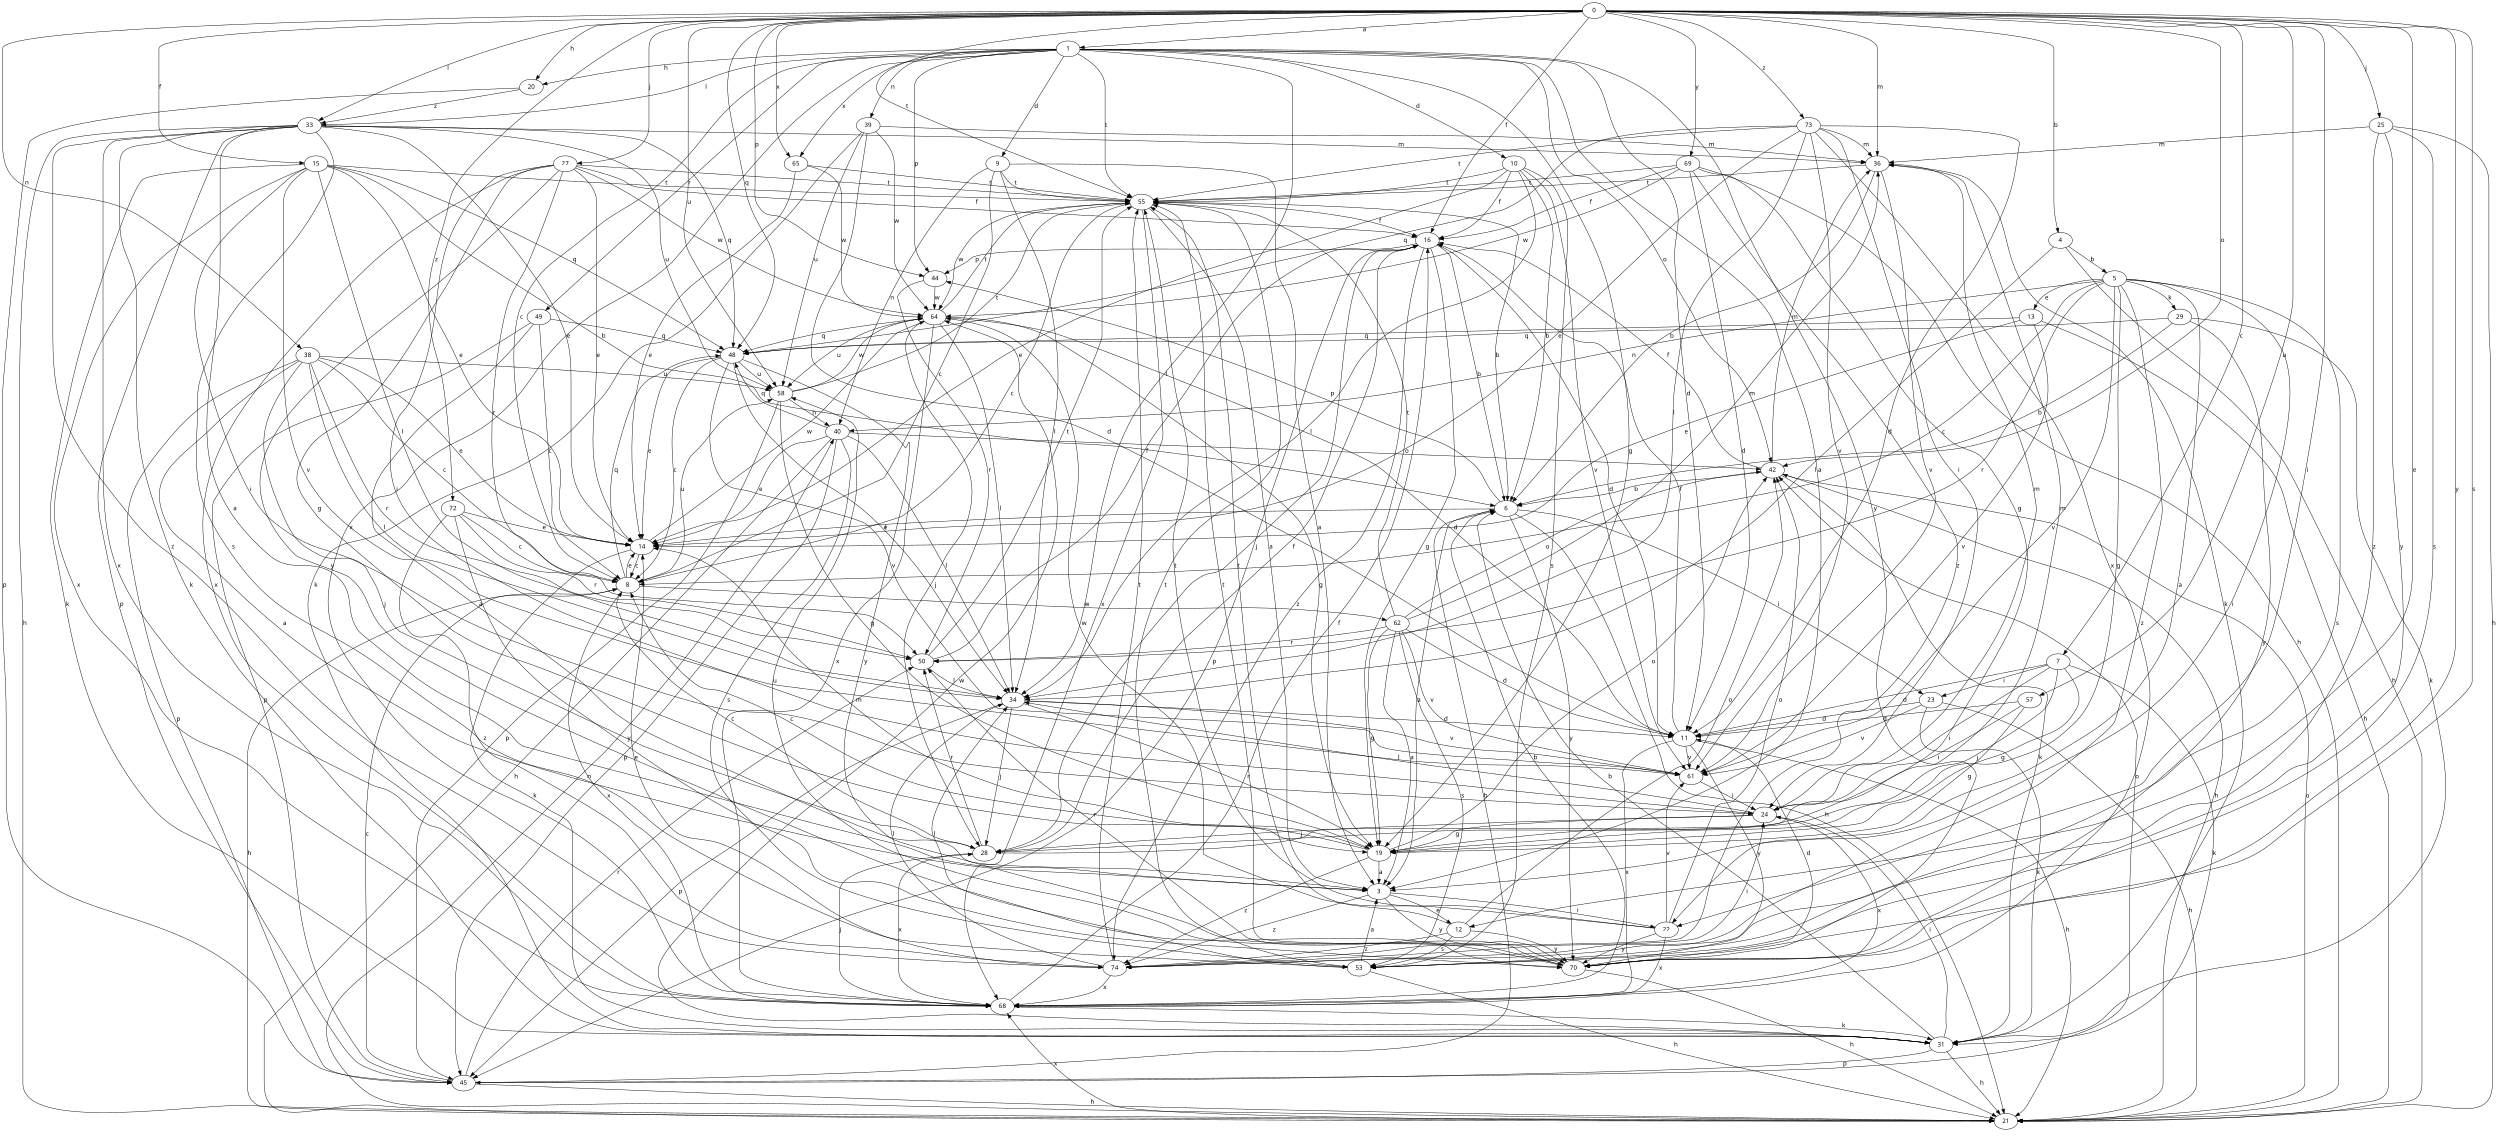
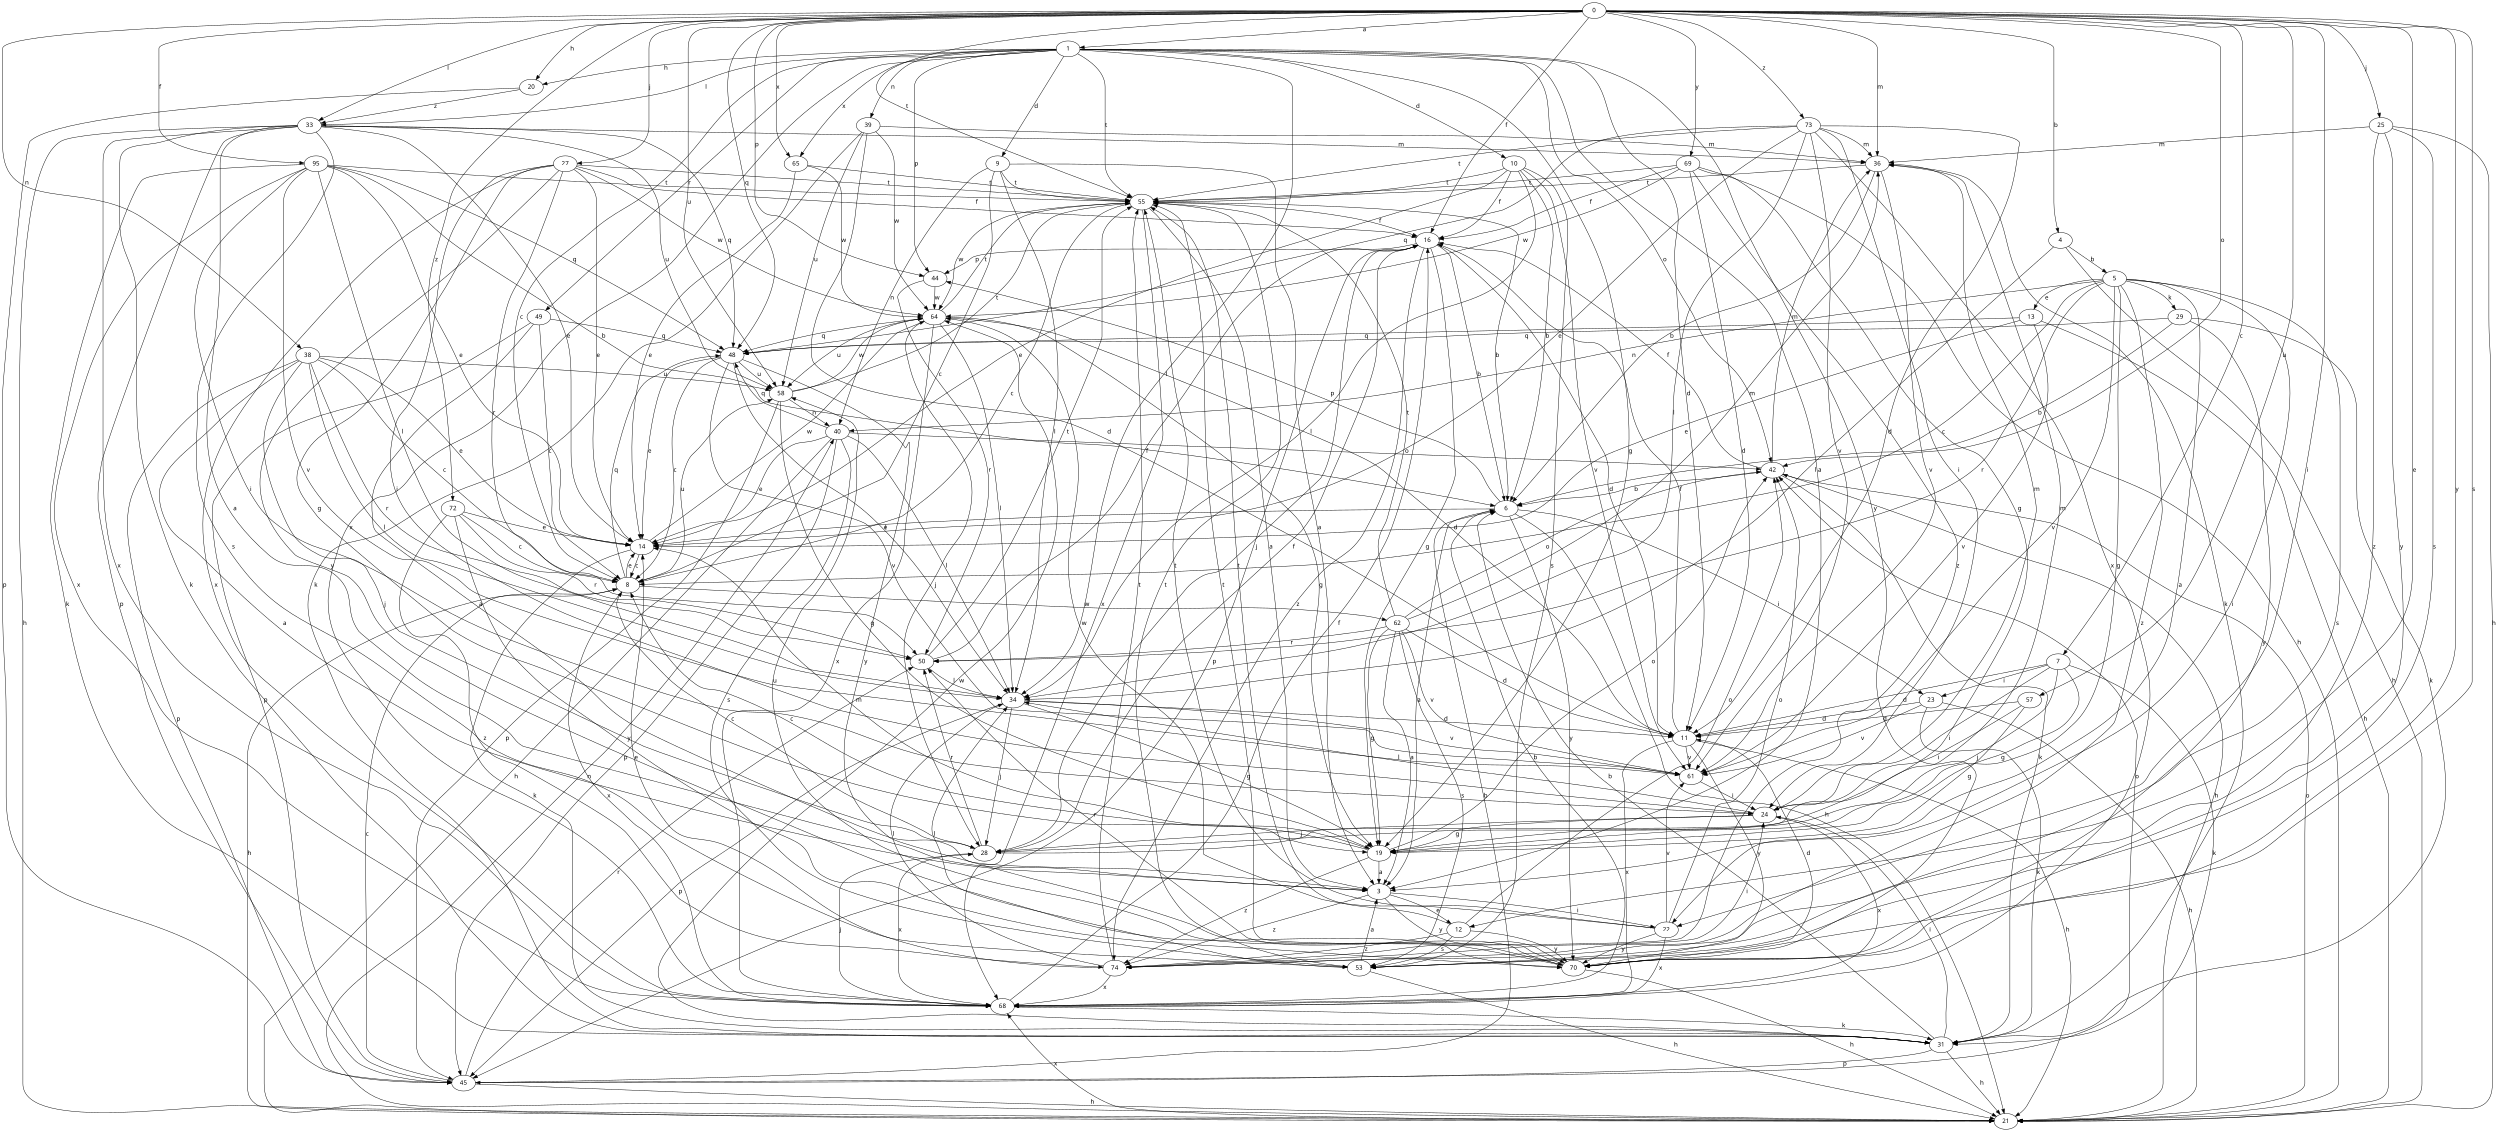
node "15": label "15" -> "95"
edge "33" -> "74": removed, label "z"
edge "34" -> "19": label "r" -> "g"
